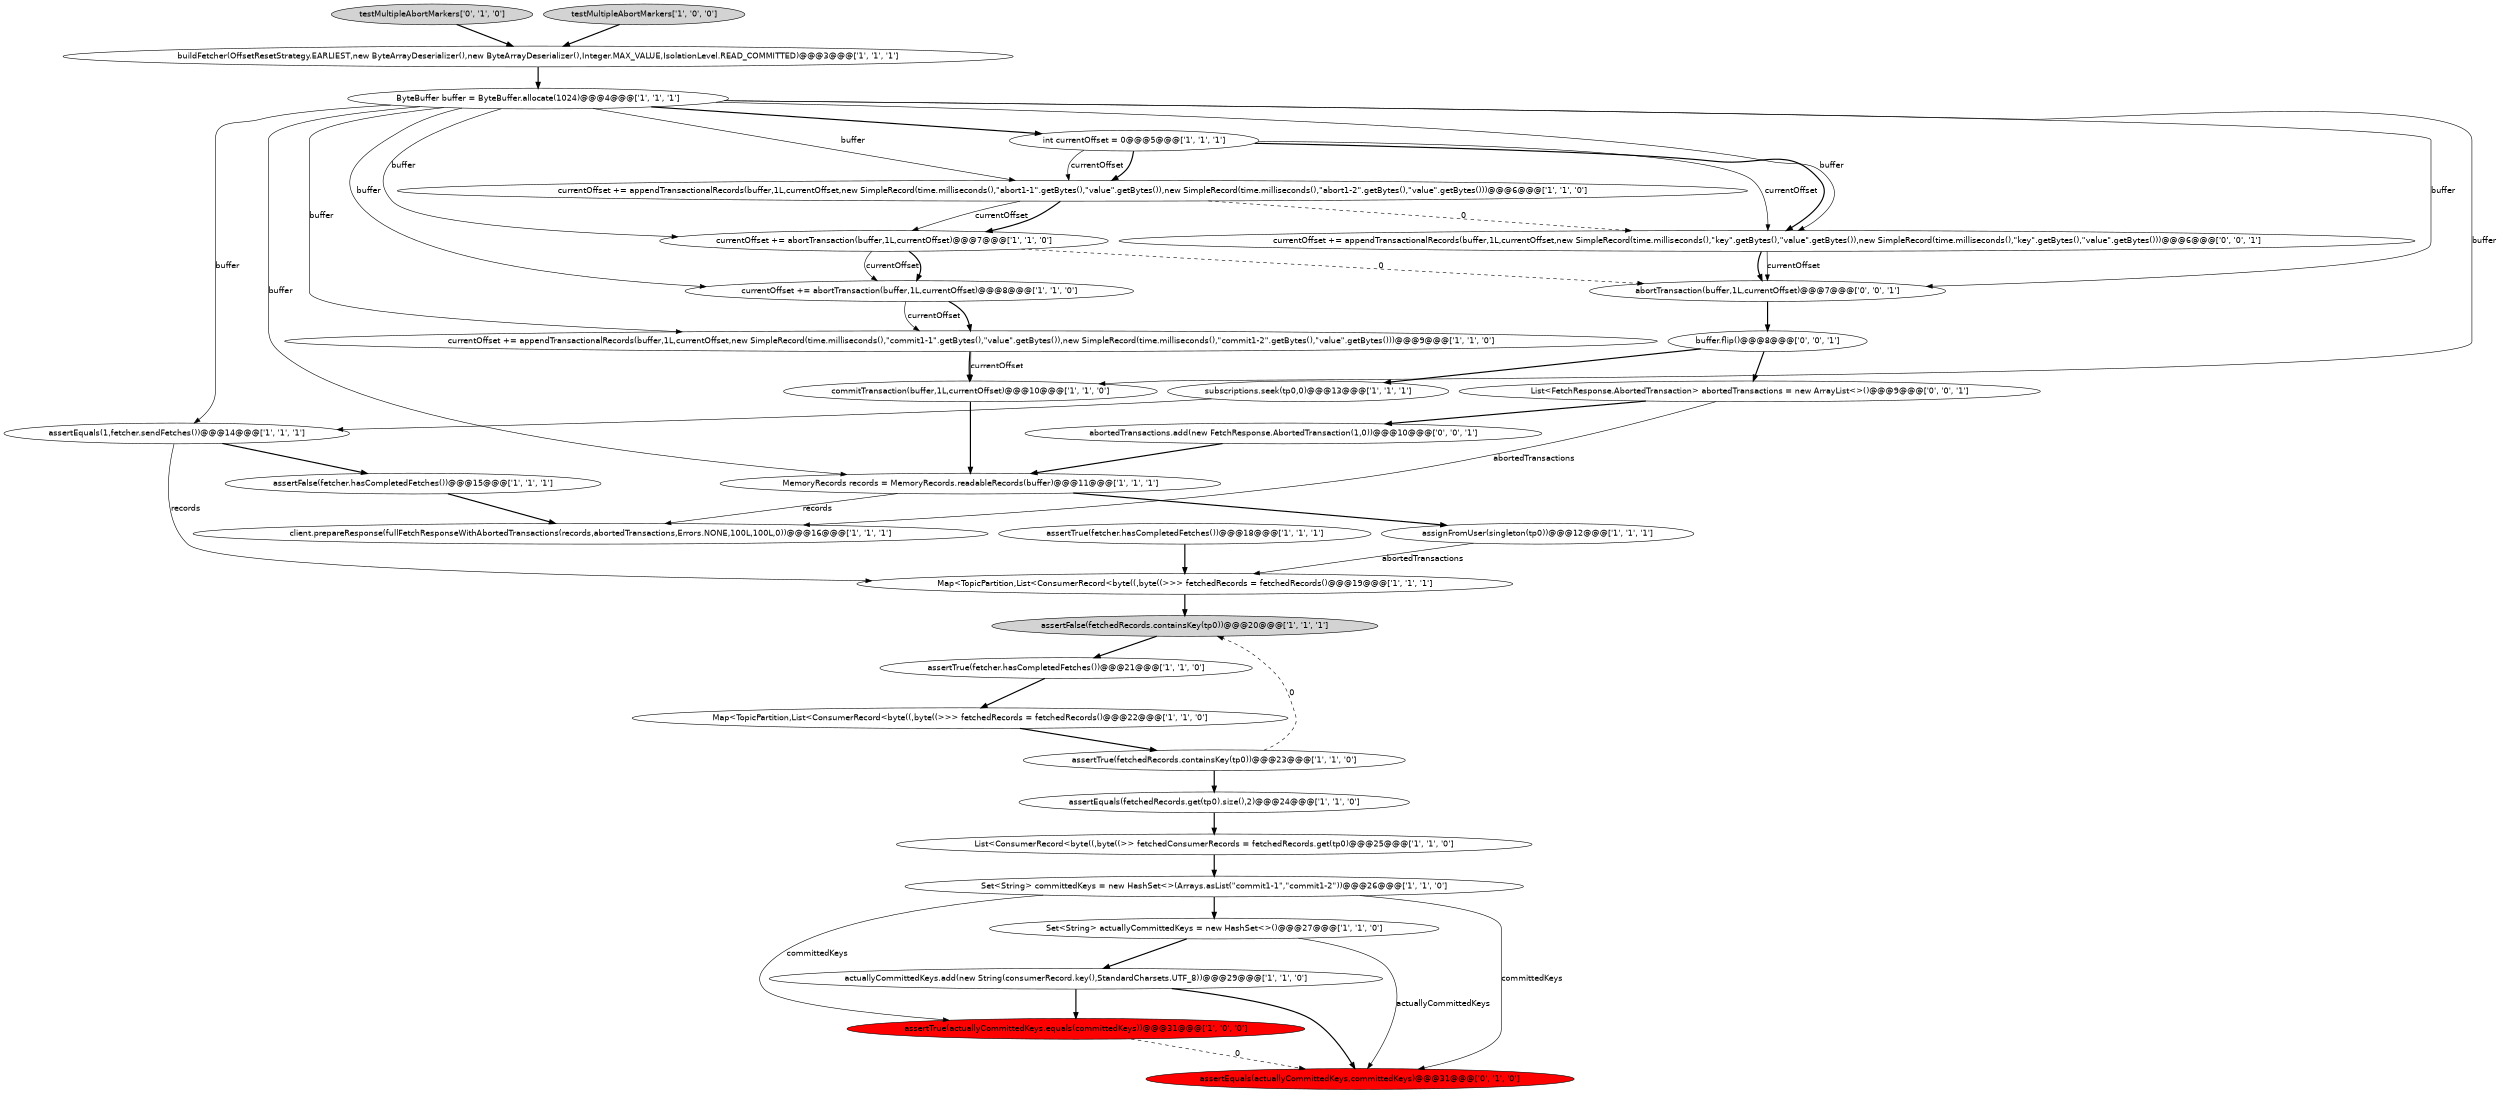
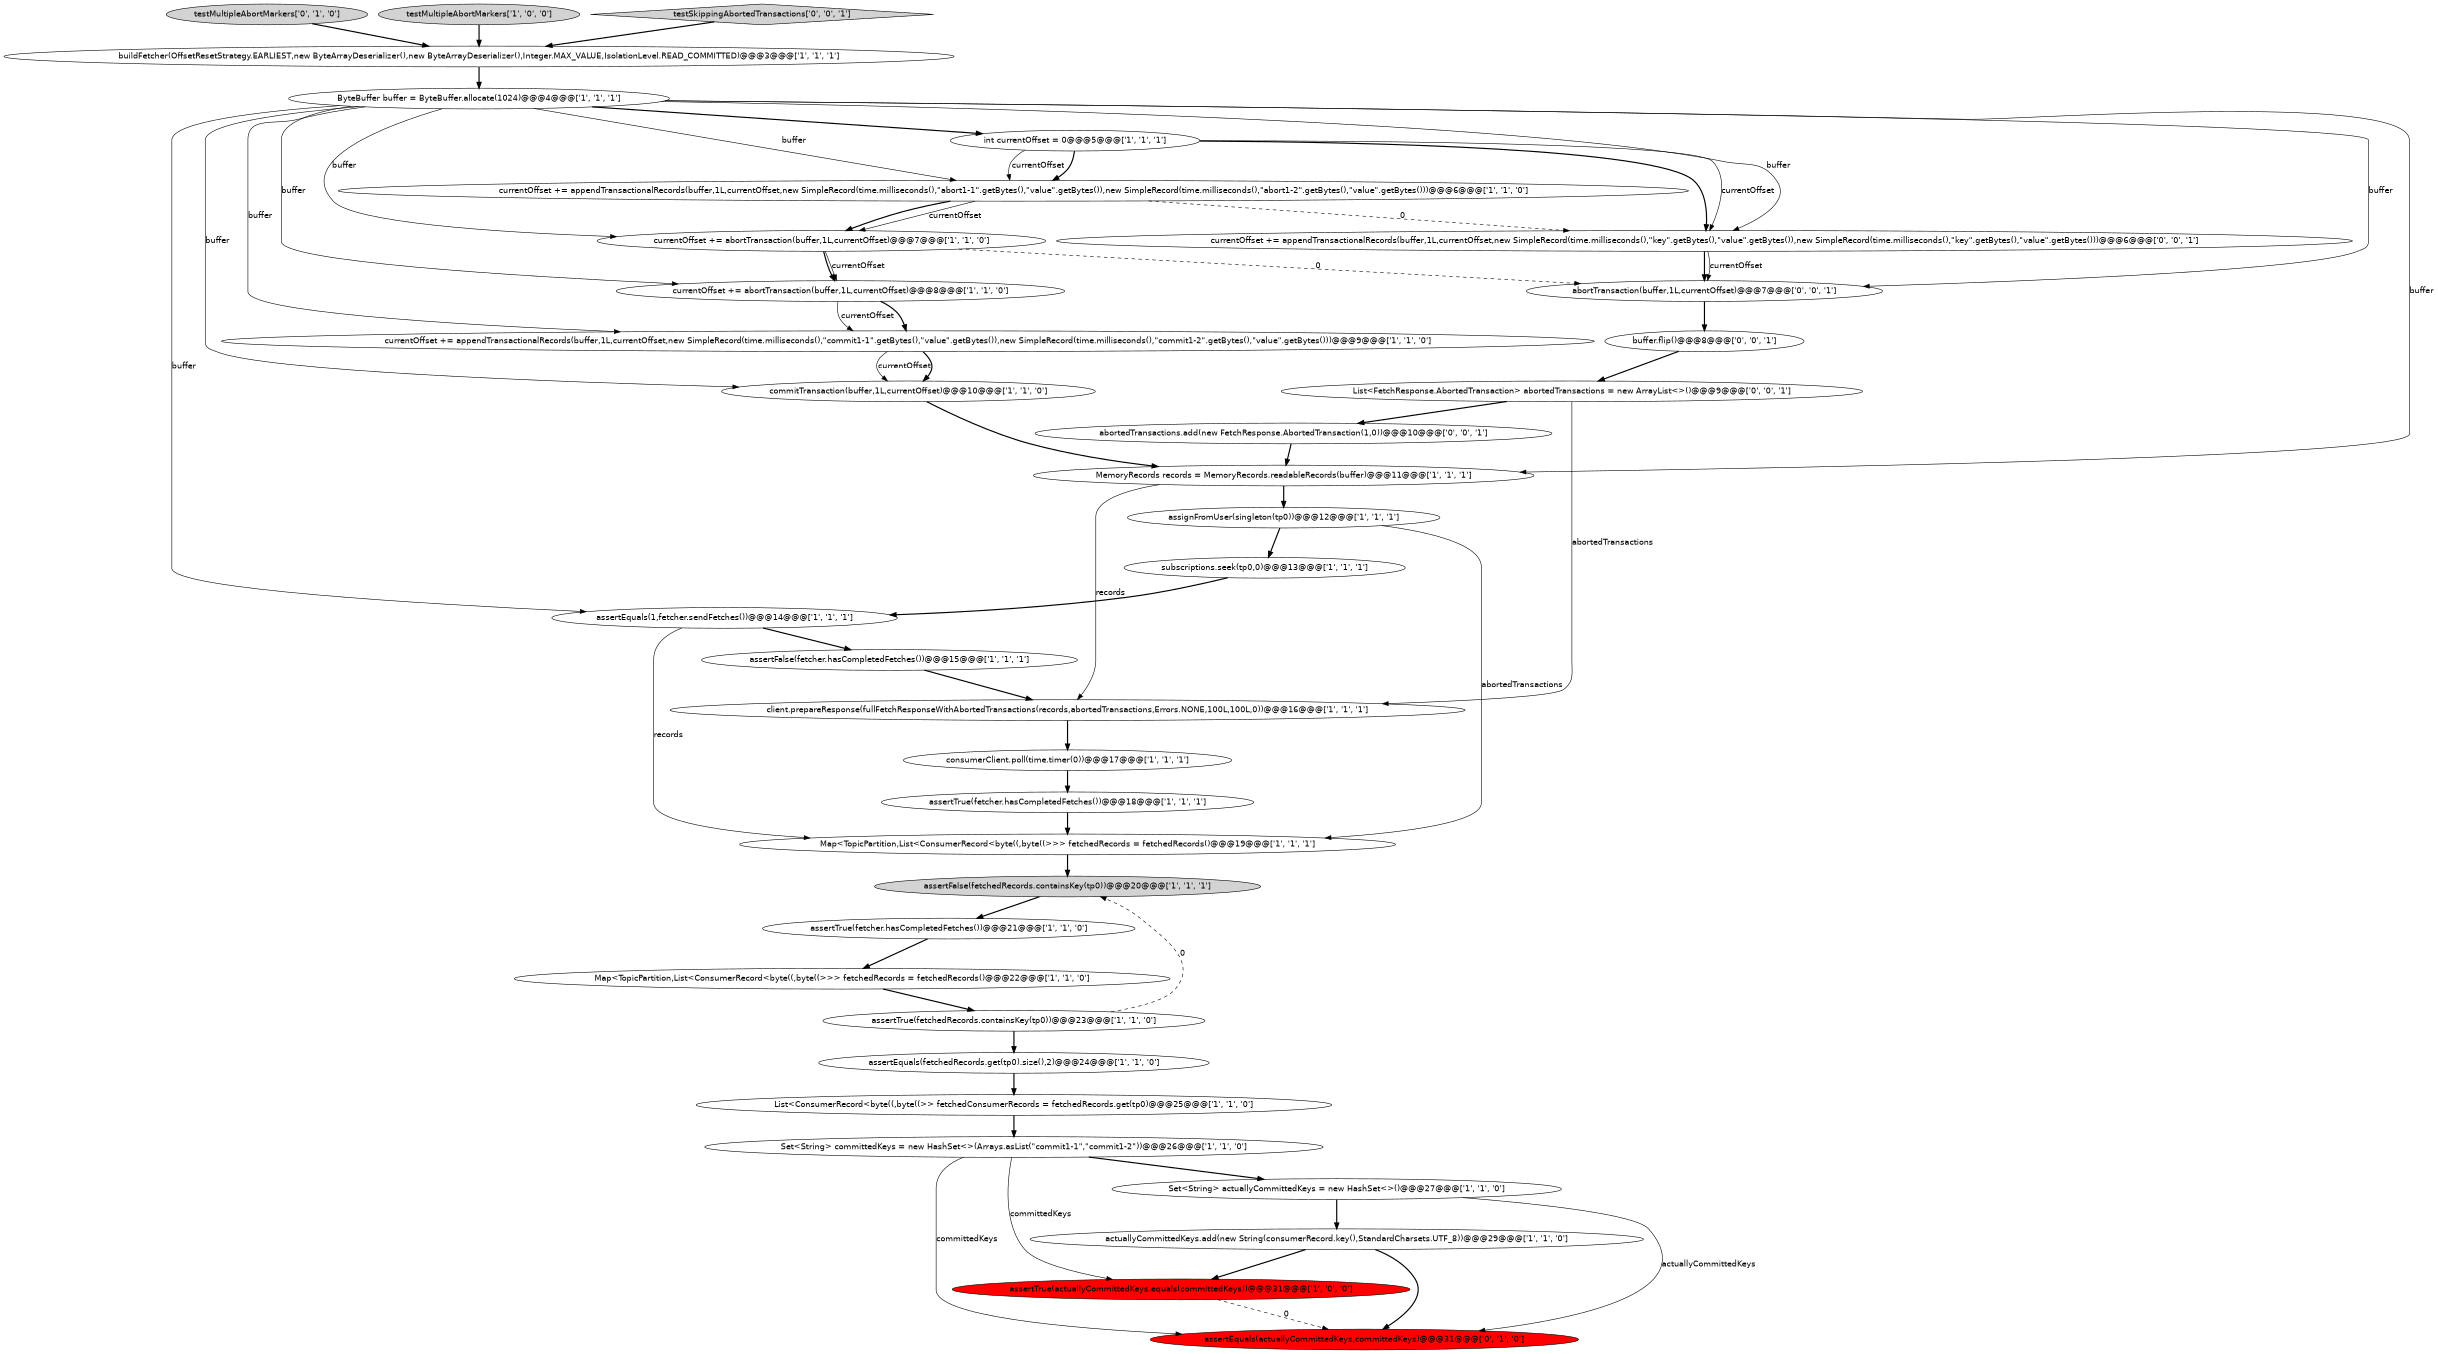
node "testSkippingAbortedTransactions['0', '0', '1']": added
edge "buffer.flip()@@@8@@@['0', '0', '1']" -> "subscriptions.seek(tp0,0)@@@13@@@['1', '1', '1']": now "assignFromUser(singleton(tp0))@@@12@@@['1', '1', '1']" -> "subscriptions.seek(tp0,0)@@@13@@@['1', '1', '1']"
edge "subscriptions.seek(tp0,0)@@@13@@@['1', '1', '1']" -> "assertEquals(1,fetcher.sendFetches())@@@14@@@['1', '1', '1']": style solid -> bold
node "consumerClient.poll(time.timer(0))@@@17@@@['1', '1', '1']": added
